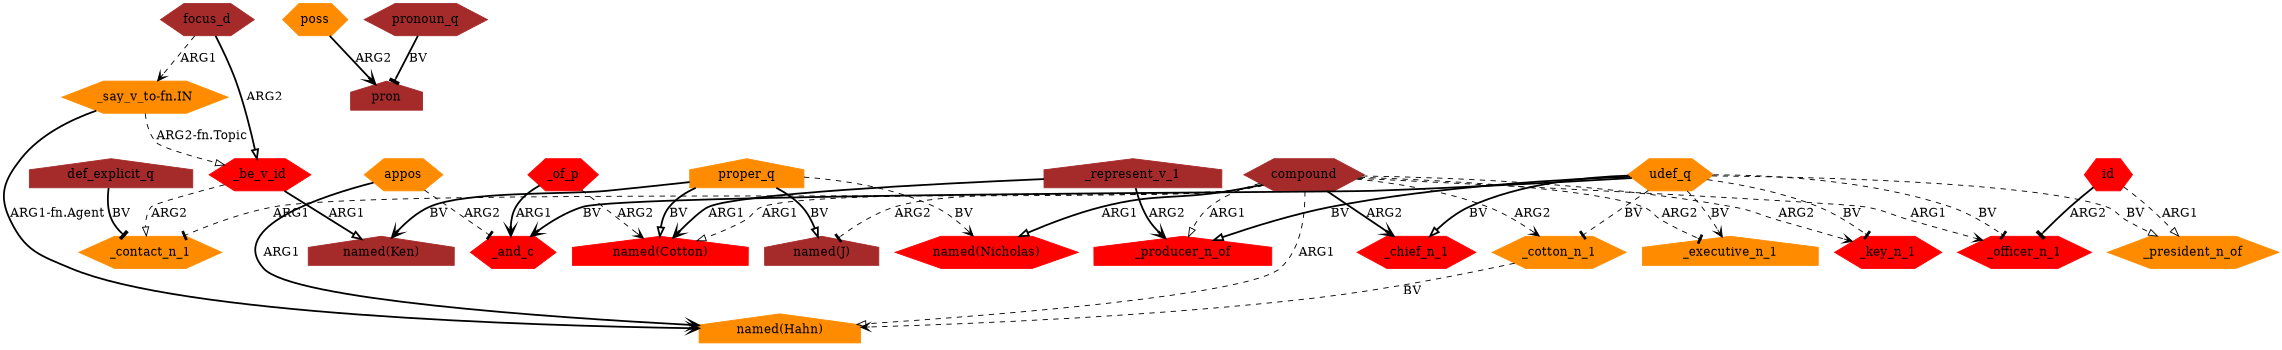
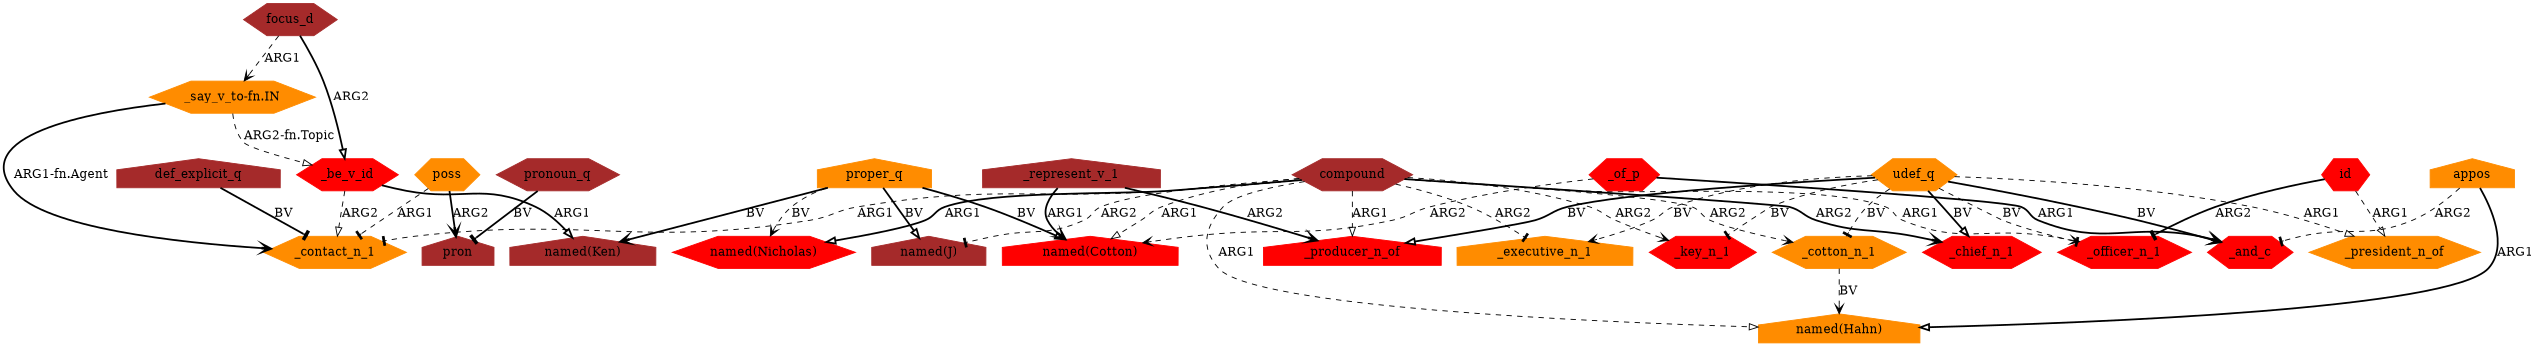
node "appos": shape hexagon -> house
edge "poss" -> "_contact_n_1": added, label "ARG1"
edge "udef_q" -> "_president_n_of": label "BV" -> "ARG1"
edge "appos" -> "named(Hahn)": arrowhead vee -> onormal
edge "_say_v_to-fn.IN" -> "named(Hahn)": now "_say_v_to-fn.IN" -> "_contact_n_1"
